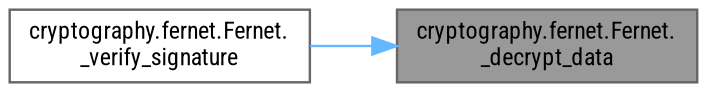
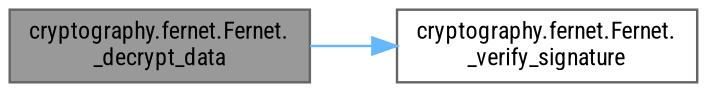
edge "cryptography.fernet.Fernet. _verify_signature" -> "cryptography.fernet.Fernet. _decrypt_data": reversed
